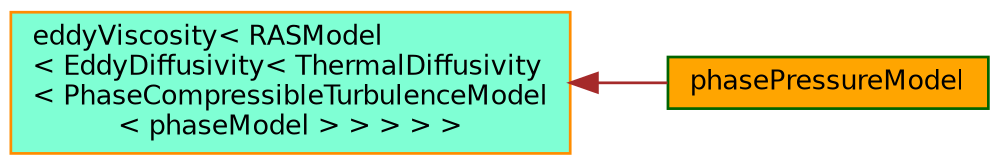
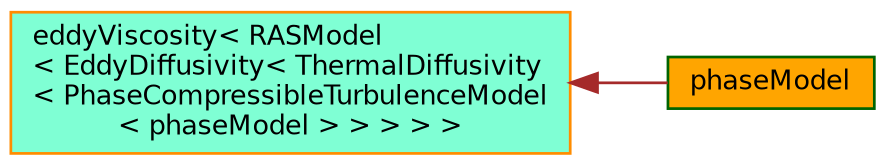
node "phasePressureModel": label "phasePressureModel" -> "phaseModel"
